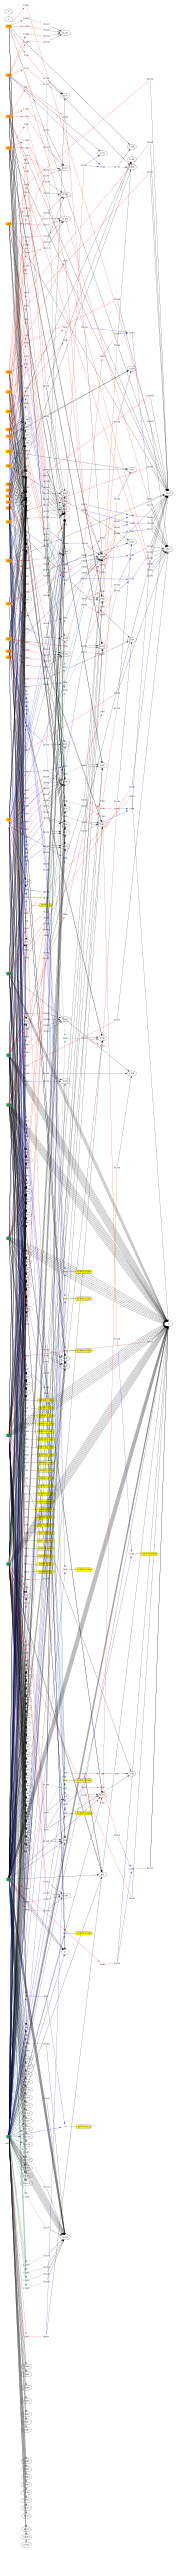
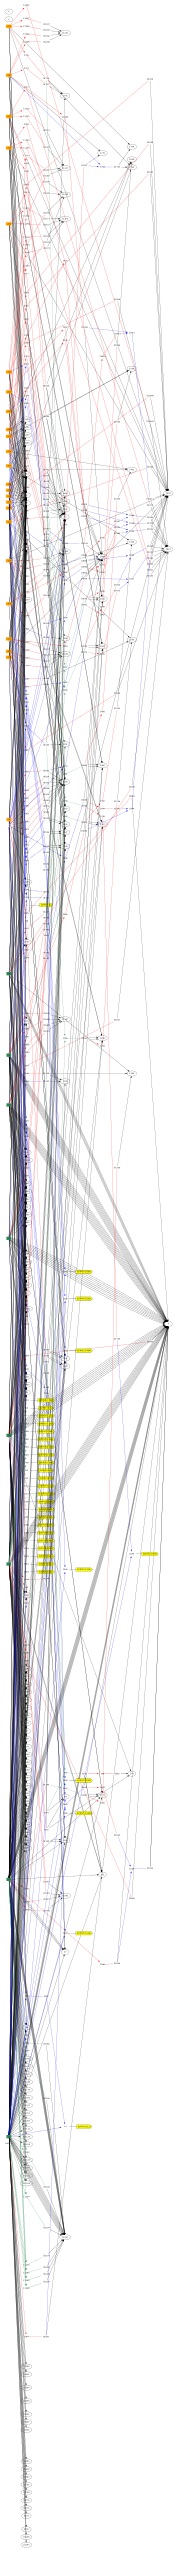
node "OI948": added
